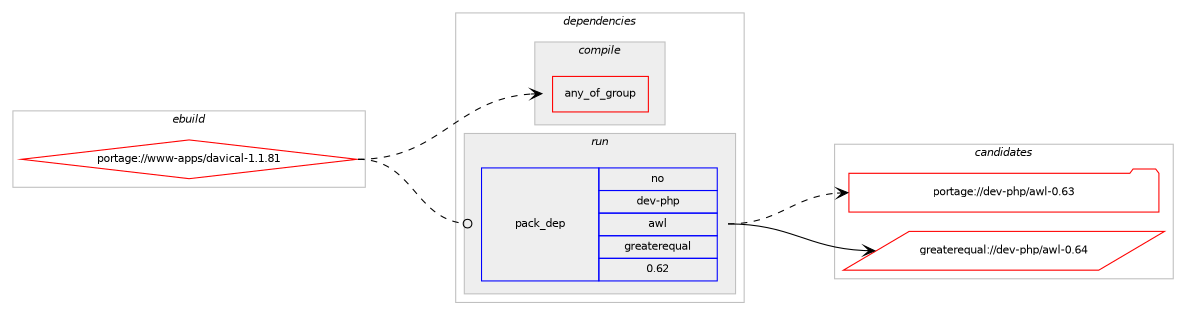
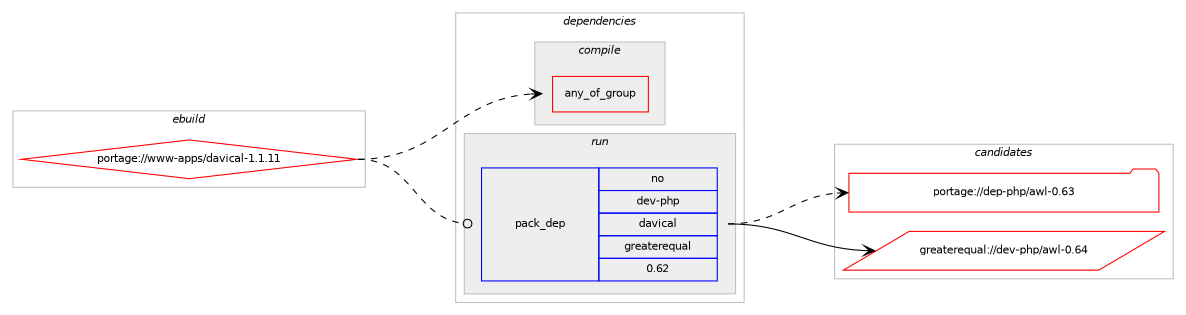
node "portage://www-apps/davical-1.1.81": label "portage://www-apps/davical-1.1.81" -> "portage://www-apps/davical-1.1.11"
node "portage://dev-php/awl-0.63": label "portage://dev-php/awl-0.63" -> "portage://dep-php/awl-0.63"
node "pack_dep": text "awl" -> "davical"
